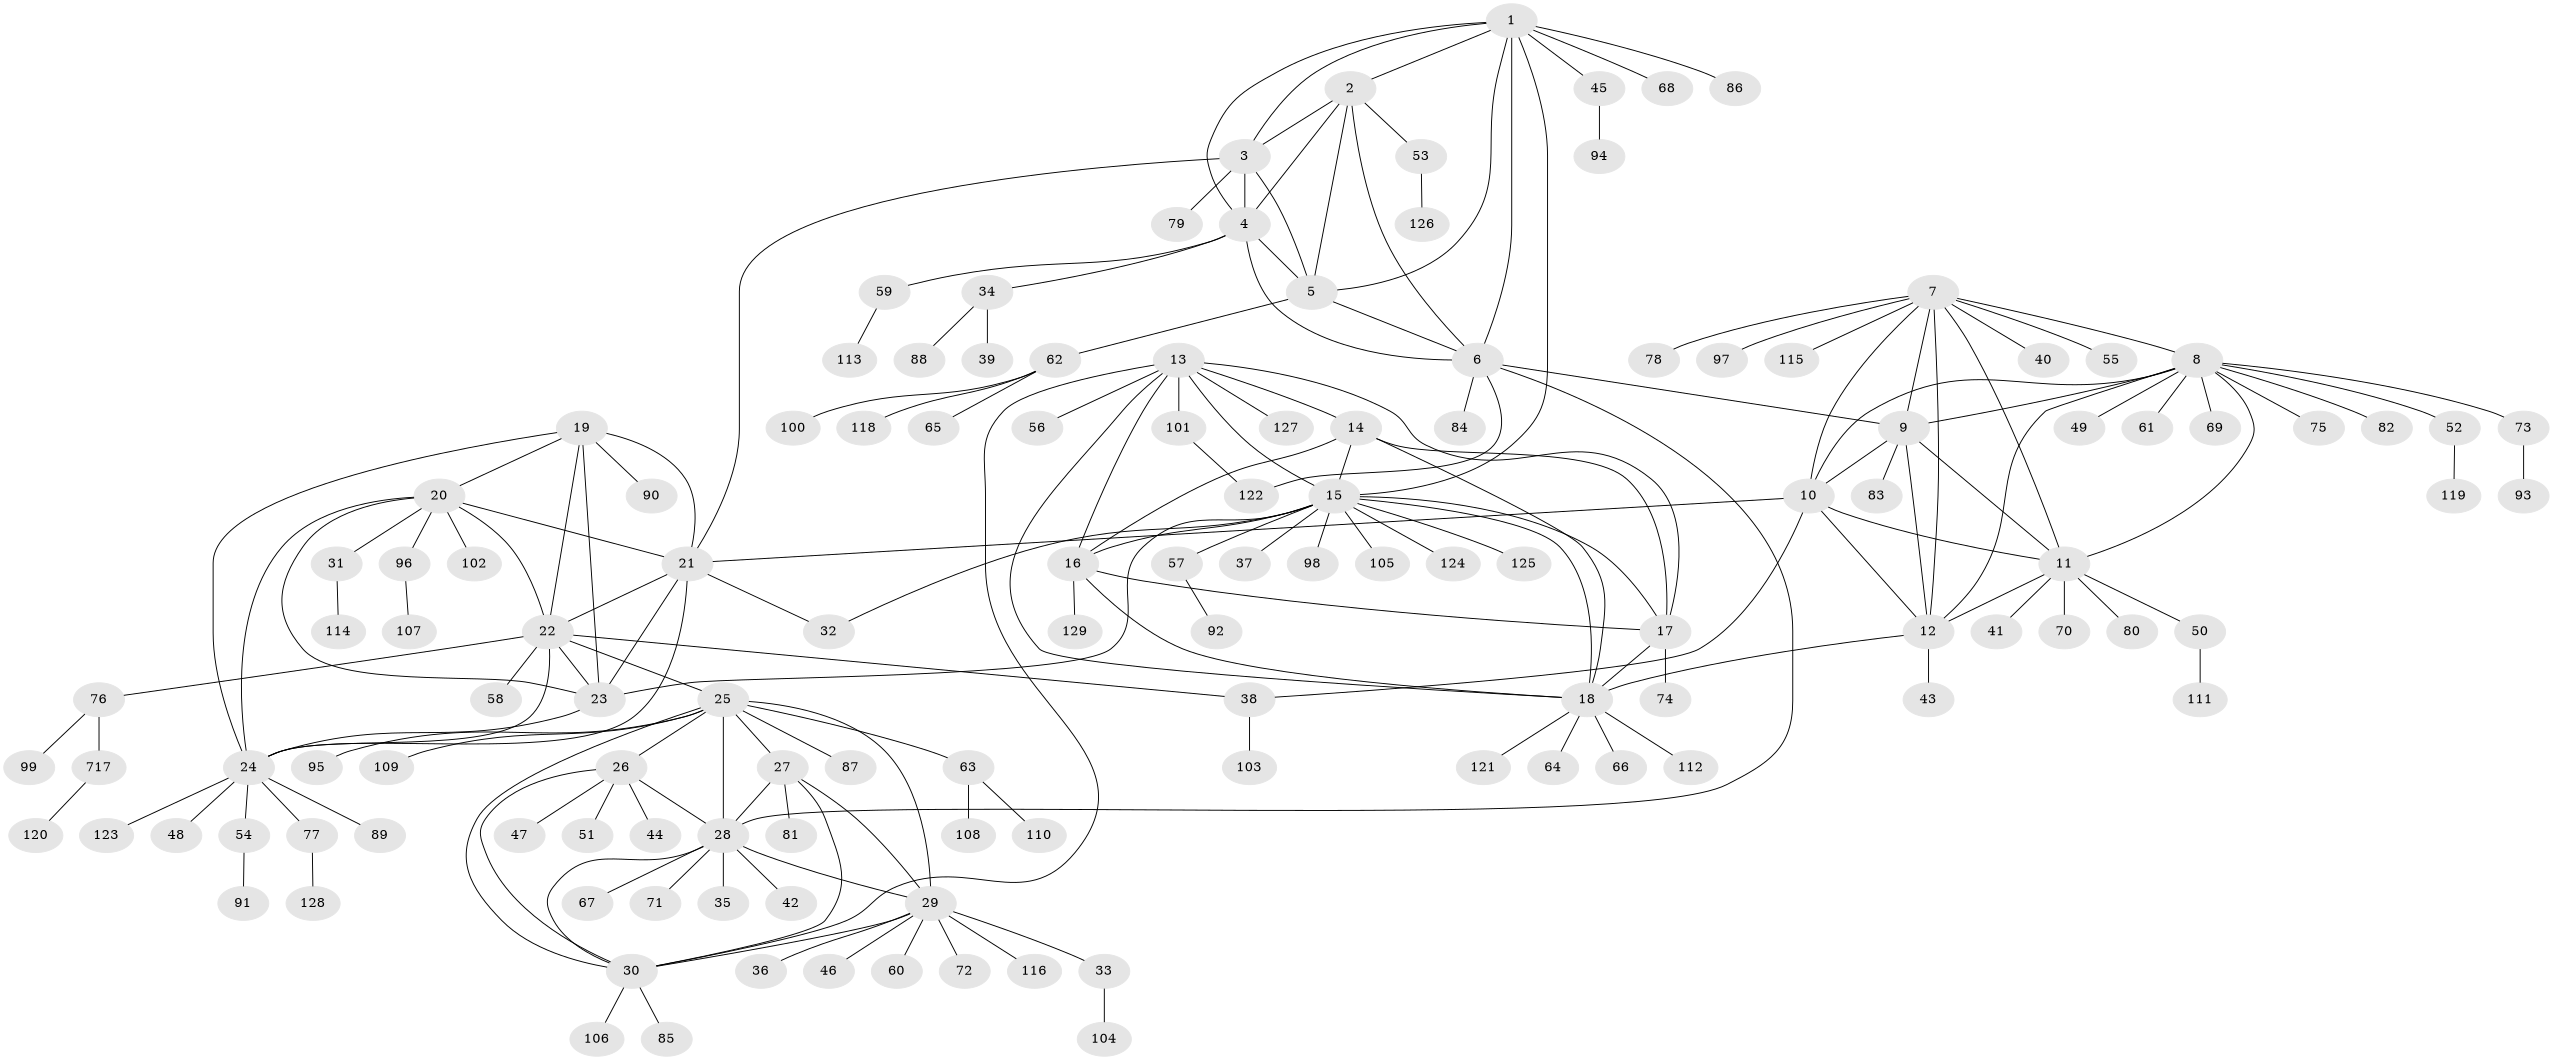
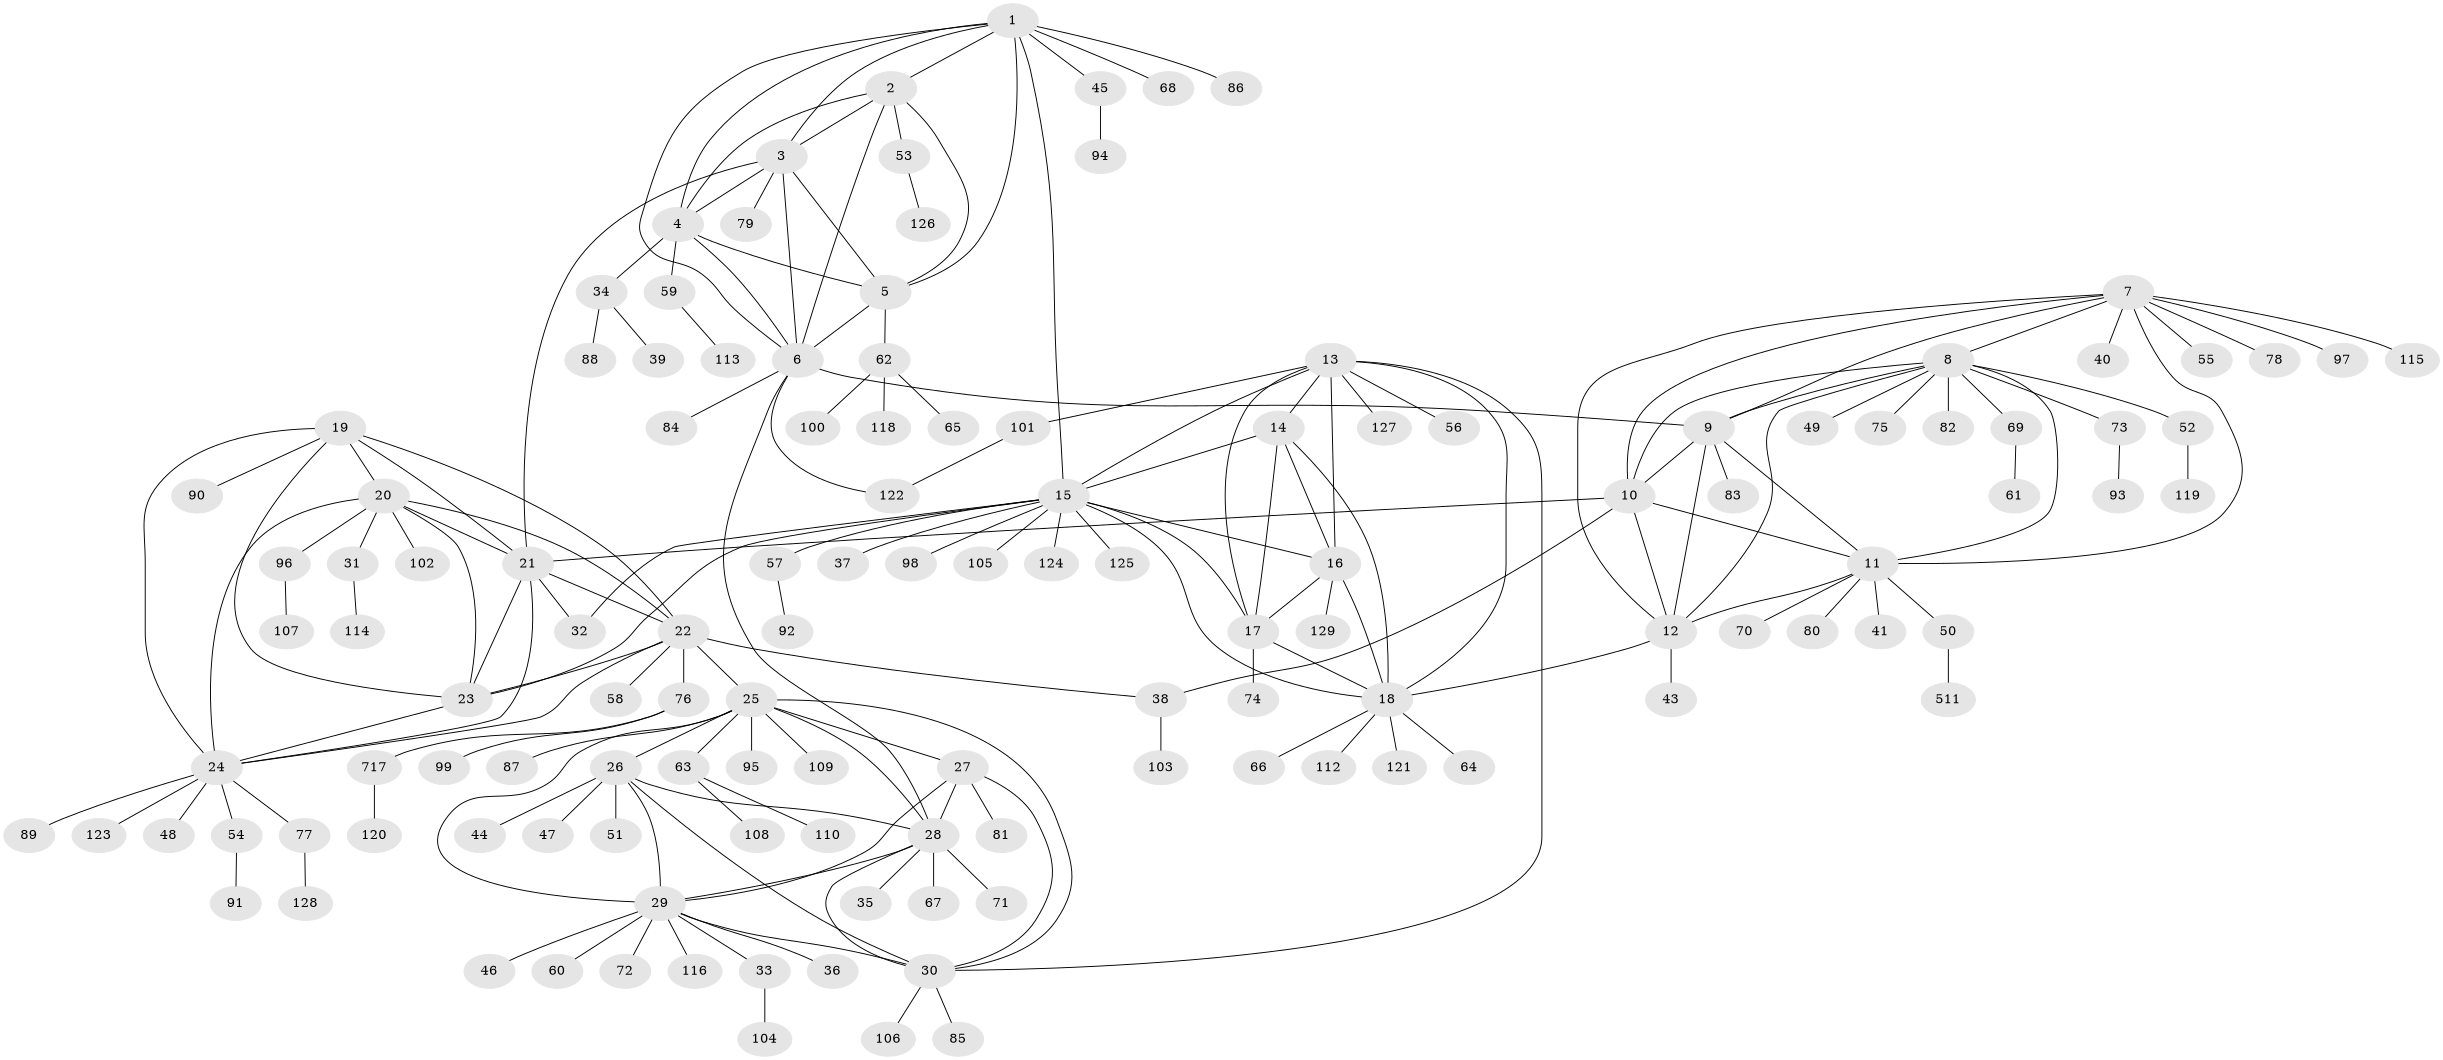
edge "3" -- "6": added
edge "8" -- "61": now "69" -- "61"
node "111": label "111" -> "511"
edge "26" -- "29": added
node "42": removed
